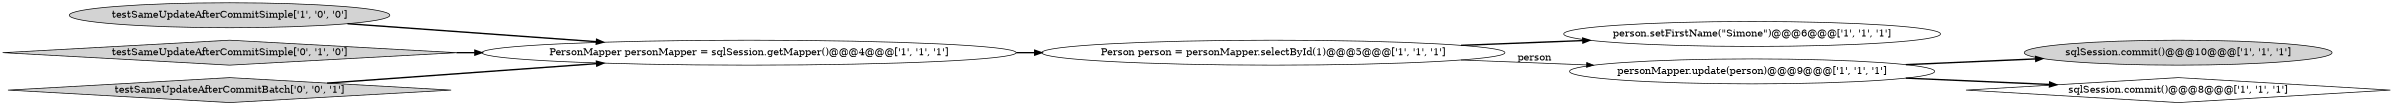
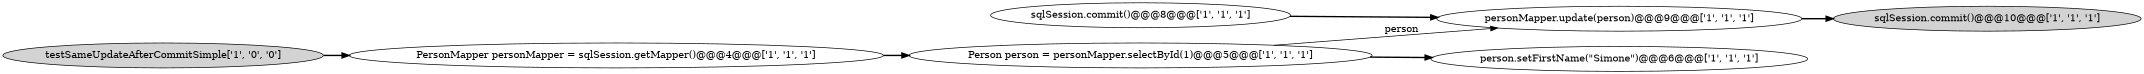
node "testSameUpdateAfterCommitSimple['0', '1', '0']": removed
edge "personMapper.update(person)@@@9@@@['1', '1', '1']" -> "sqlSession.commit()@@@8@@@['1', '1', '1']": reversed
node "testSameUpdateAfterCommitBatch['0', '0', '1']": removed
node "sqlSession.commit()@@@8@@@['1', '1', '1']": shape diamond -> ellipse
